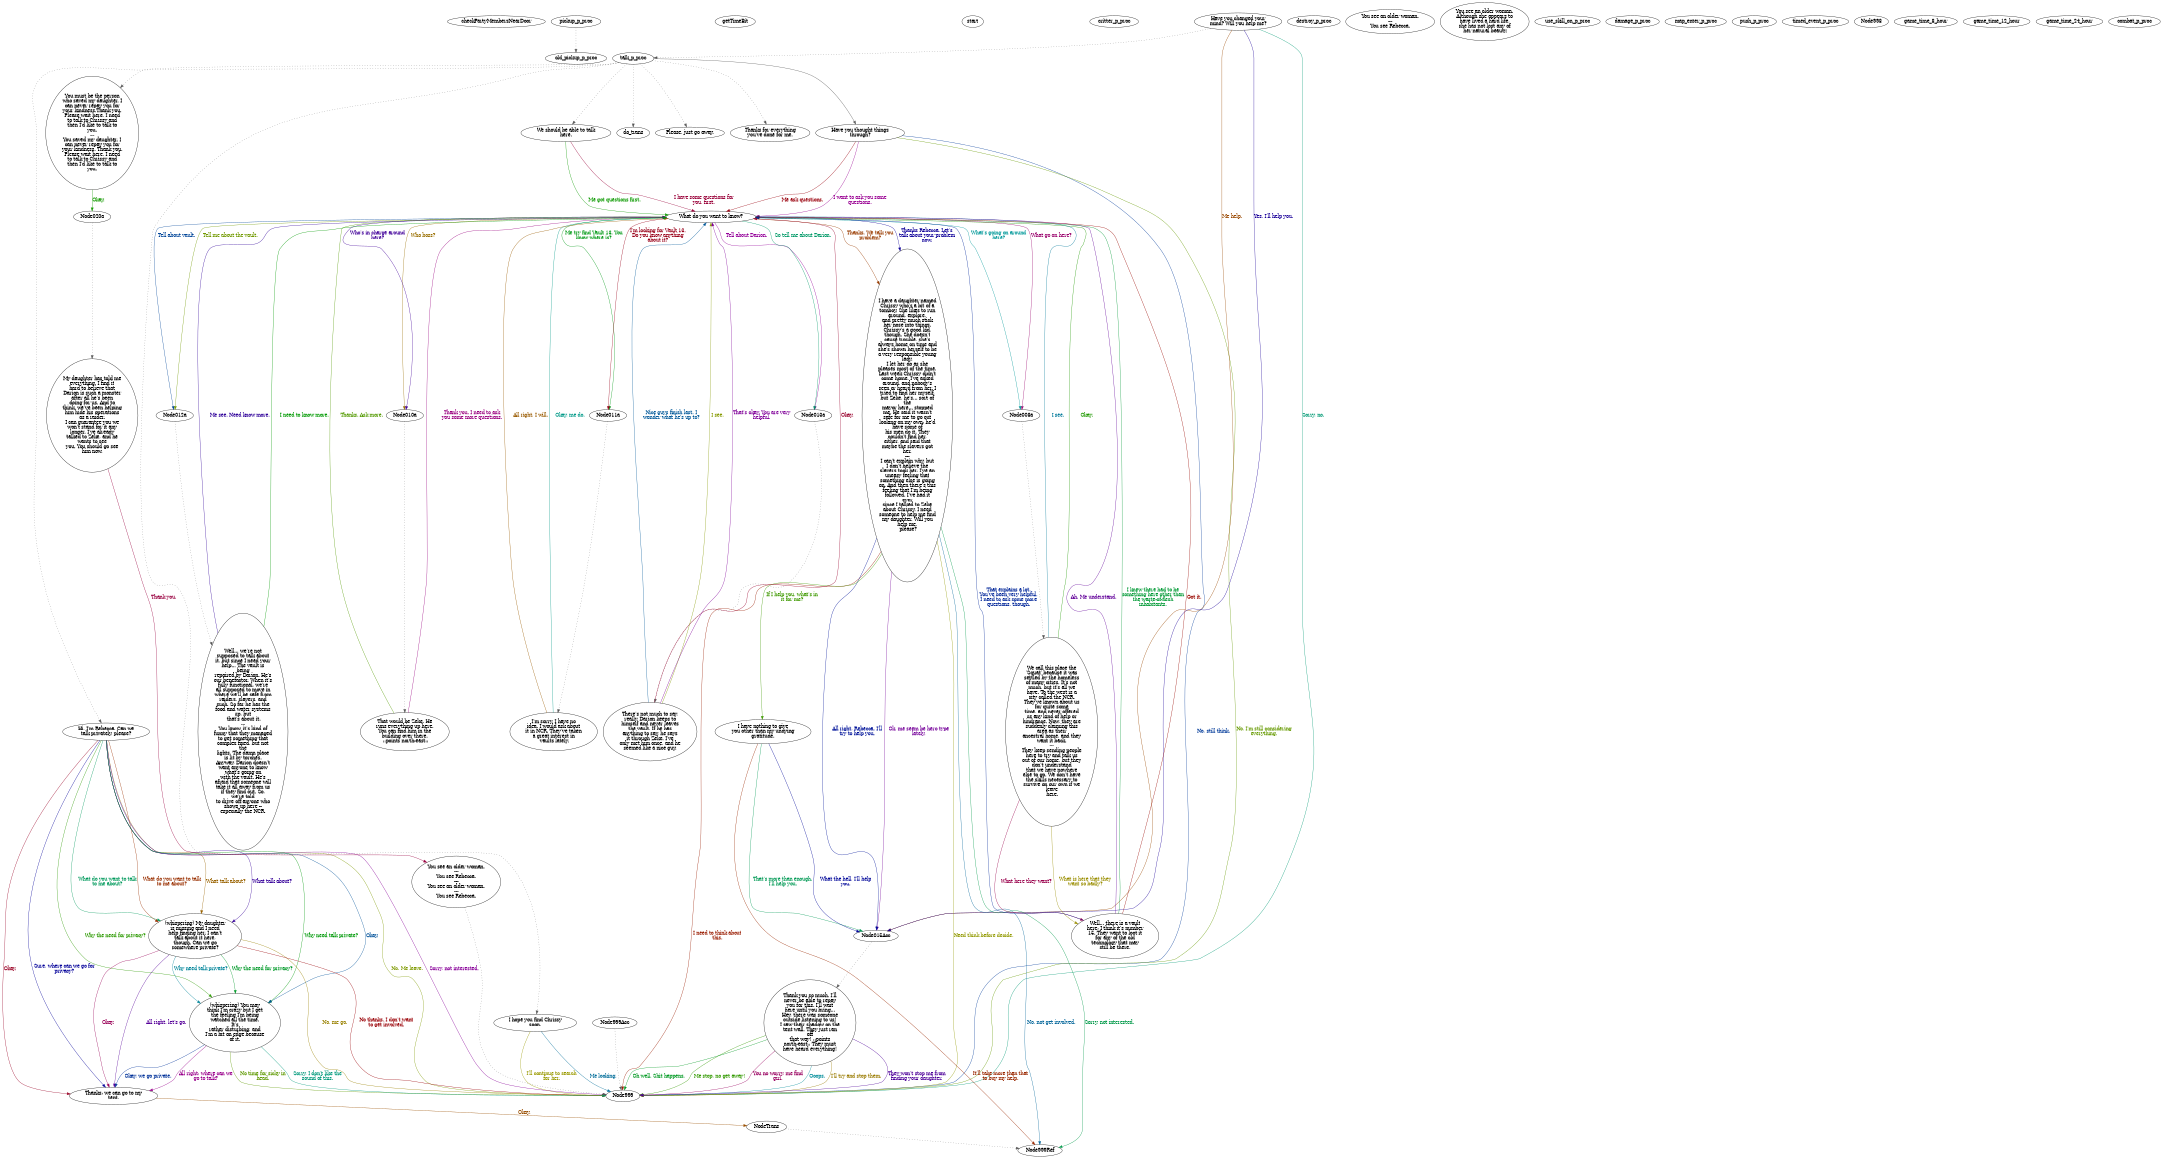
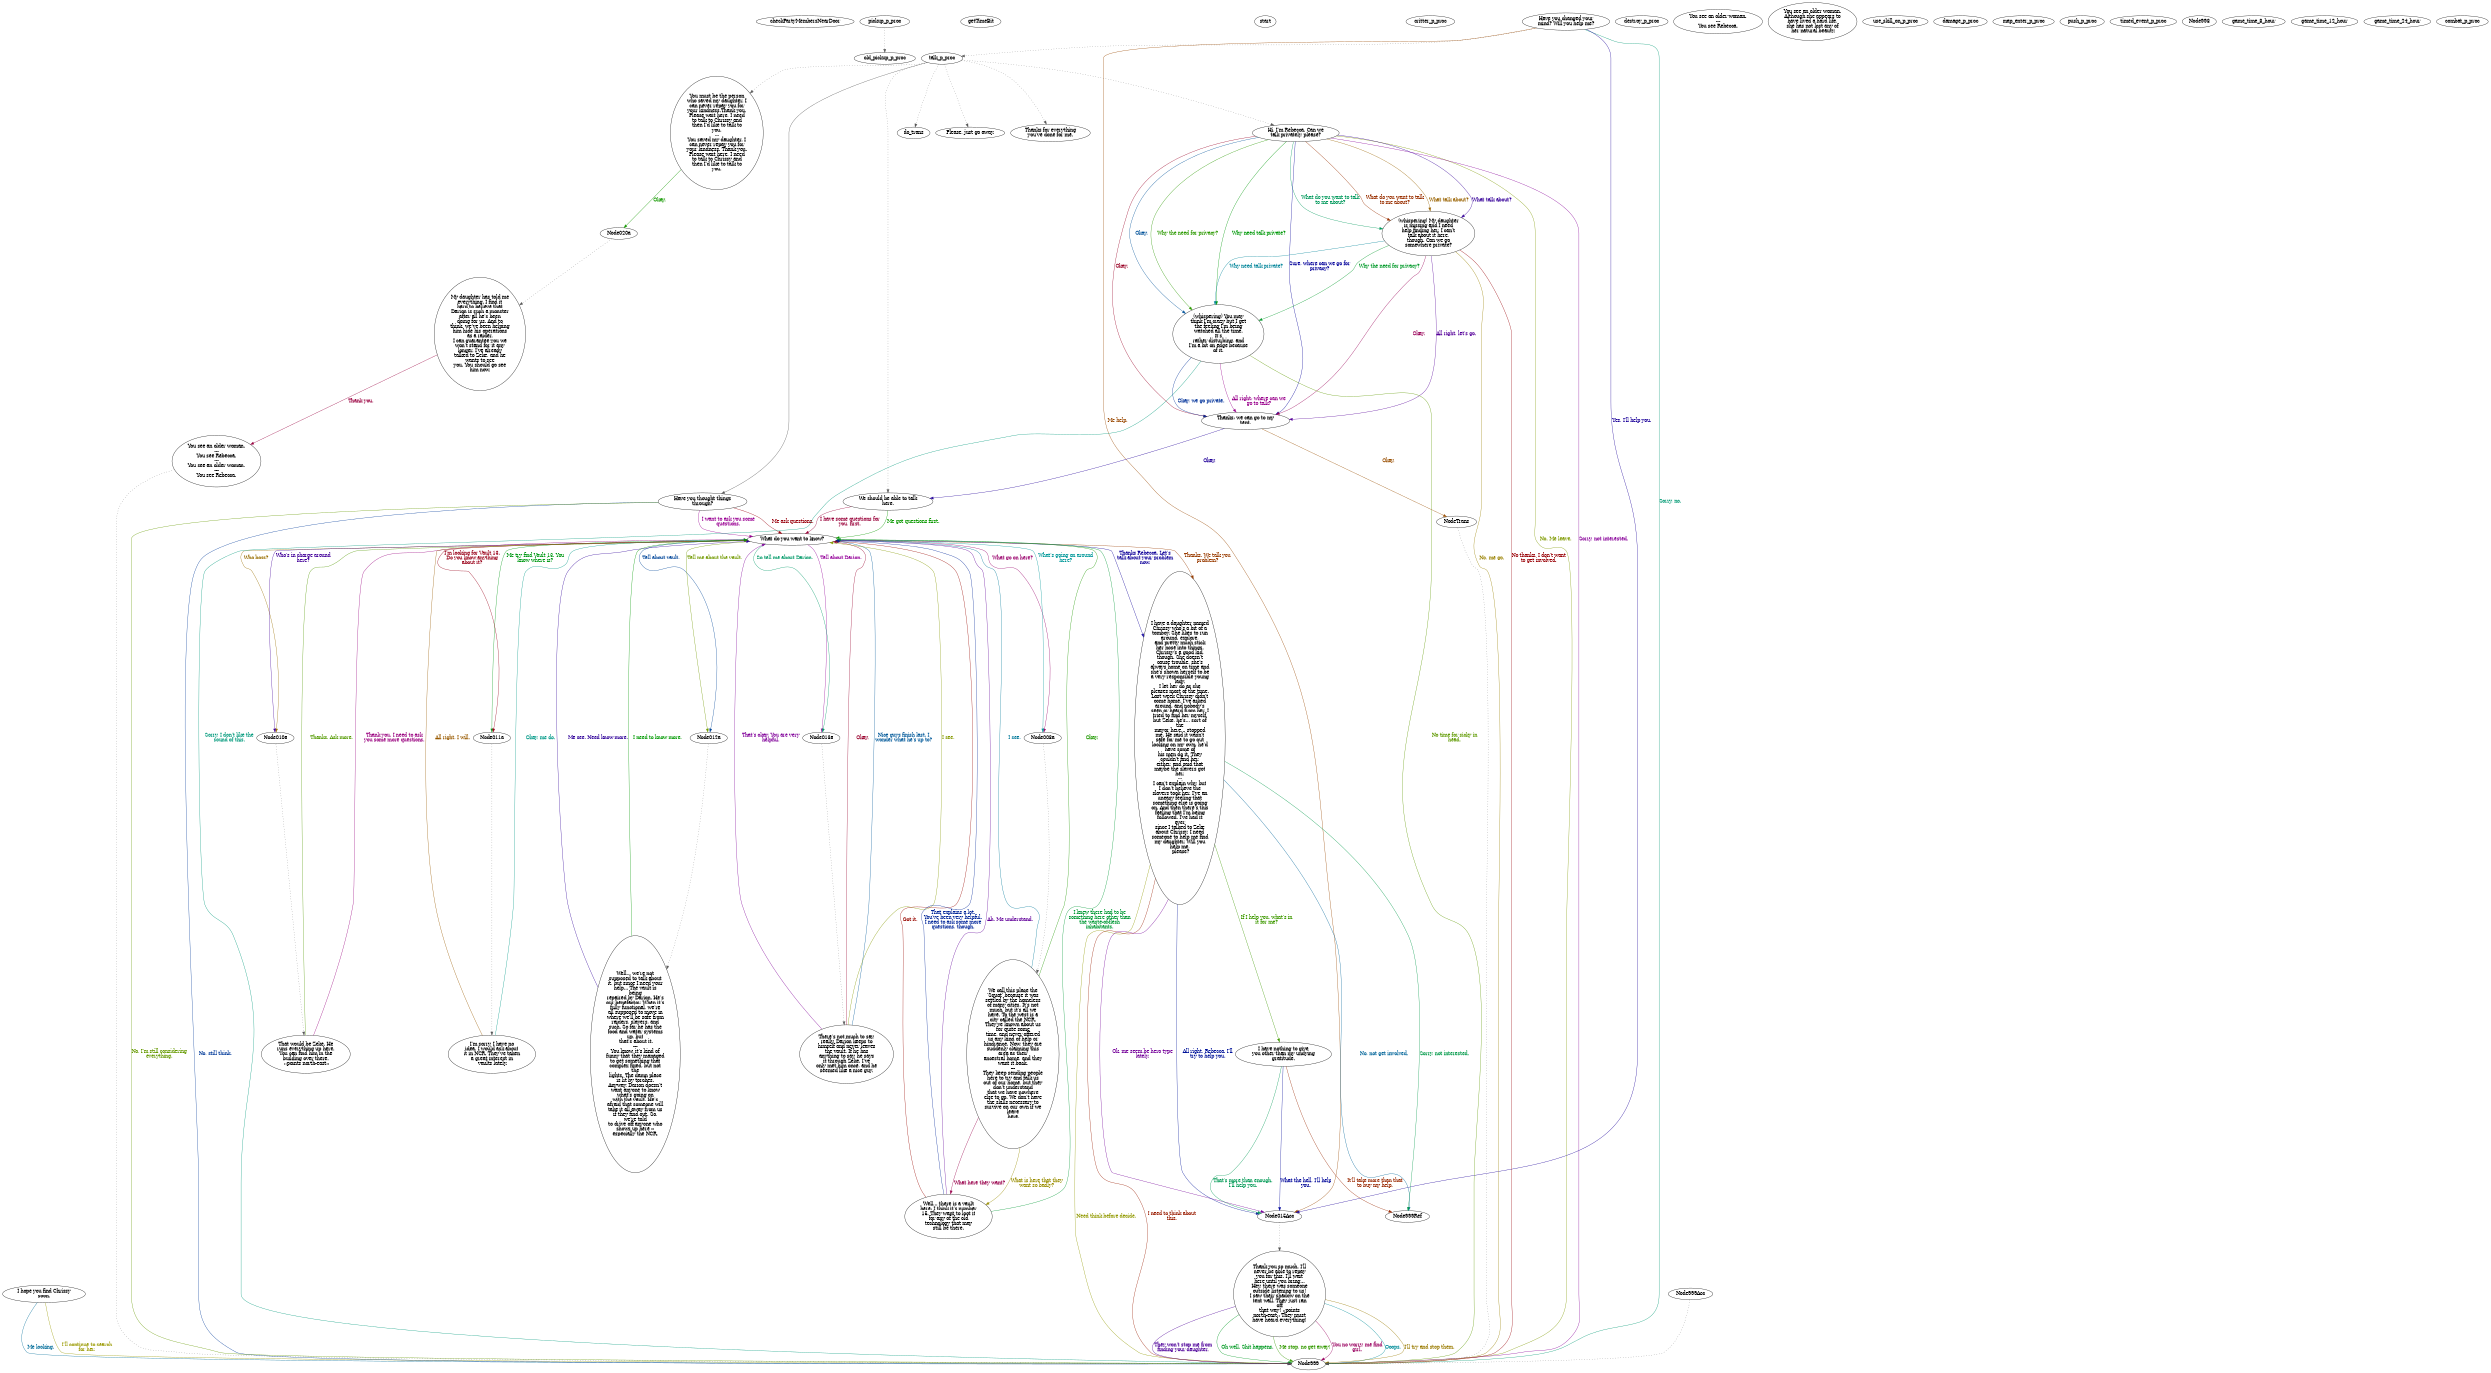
edge "Thanks; we can go to my tent." -> "We should be able to talk here.": added, label "Okay."
edge "talk_p_proc" -> "I hope you find Chrissy soon.": removed
edge "NodeTrans" -> "Node999Ref": now "NodeTrans" -> "Node999"
